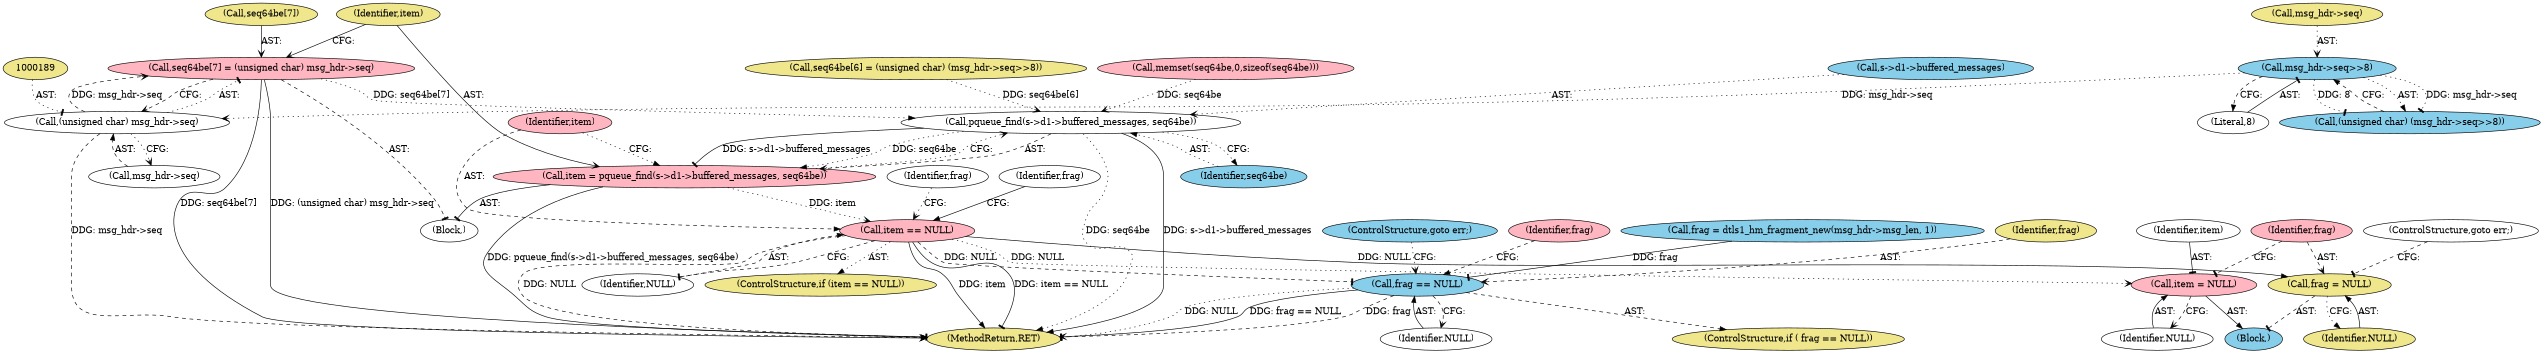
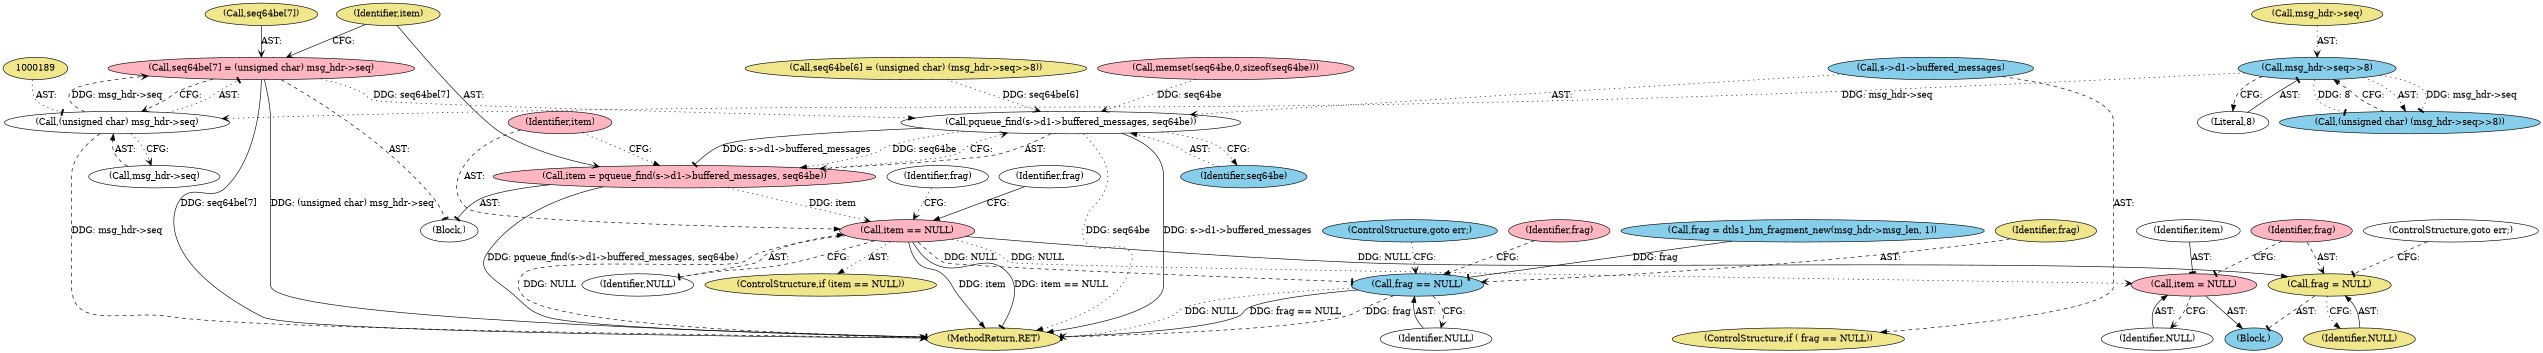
edge "(Call,frag == NULL)" -> "(ControlStructure,if ( frag == NULL))": now "(Call,s->d1->buffered_messages)" -> "(ControlStructure,if ( frag == NULL))"
